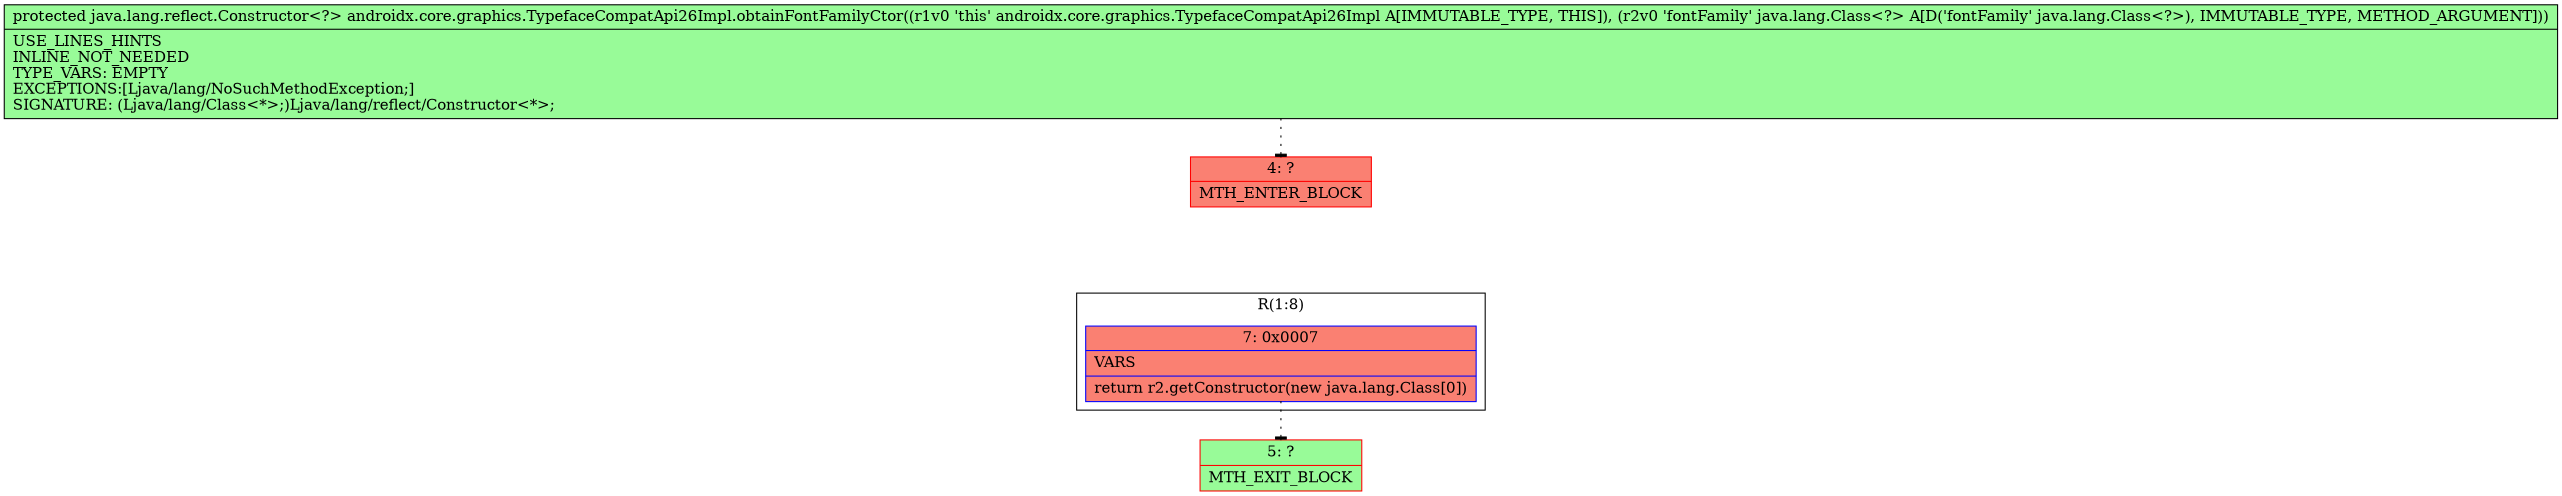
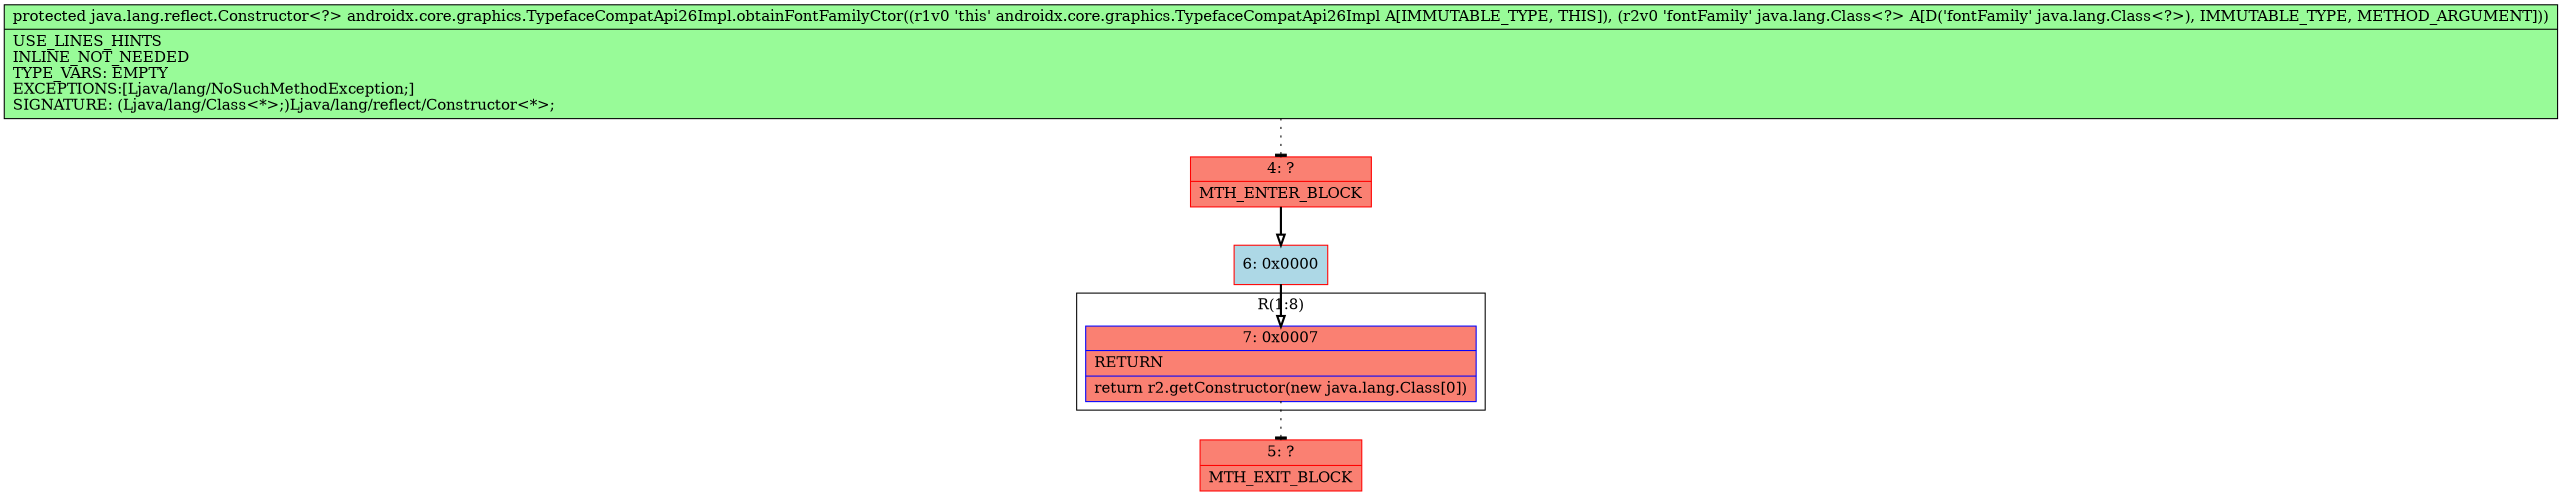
node "6: 0x0000": added
node "7: 0x0007": text "VARS" -> "RETURN"
node "5: ?": fillcolor palegreen -> salmon
